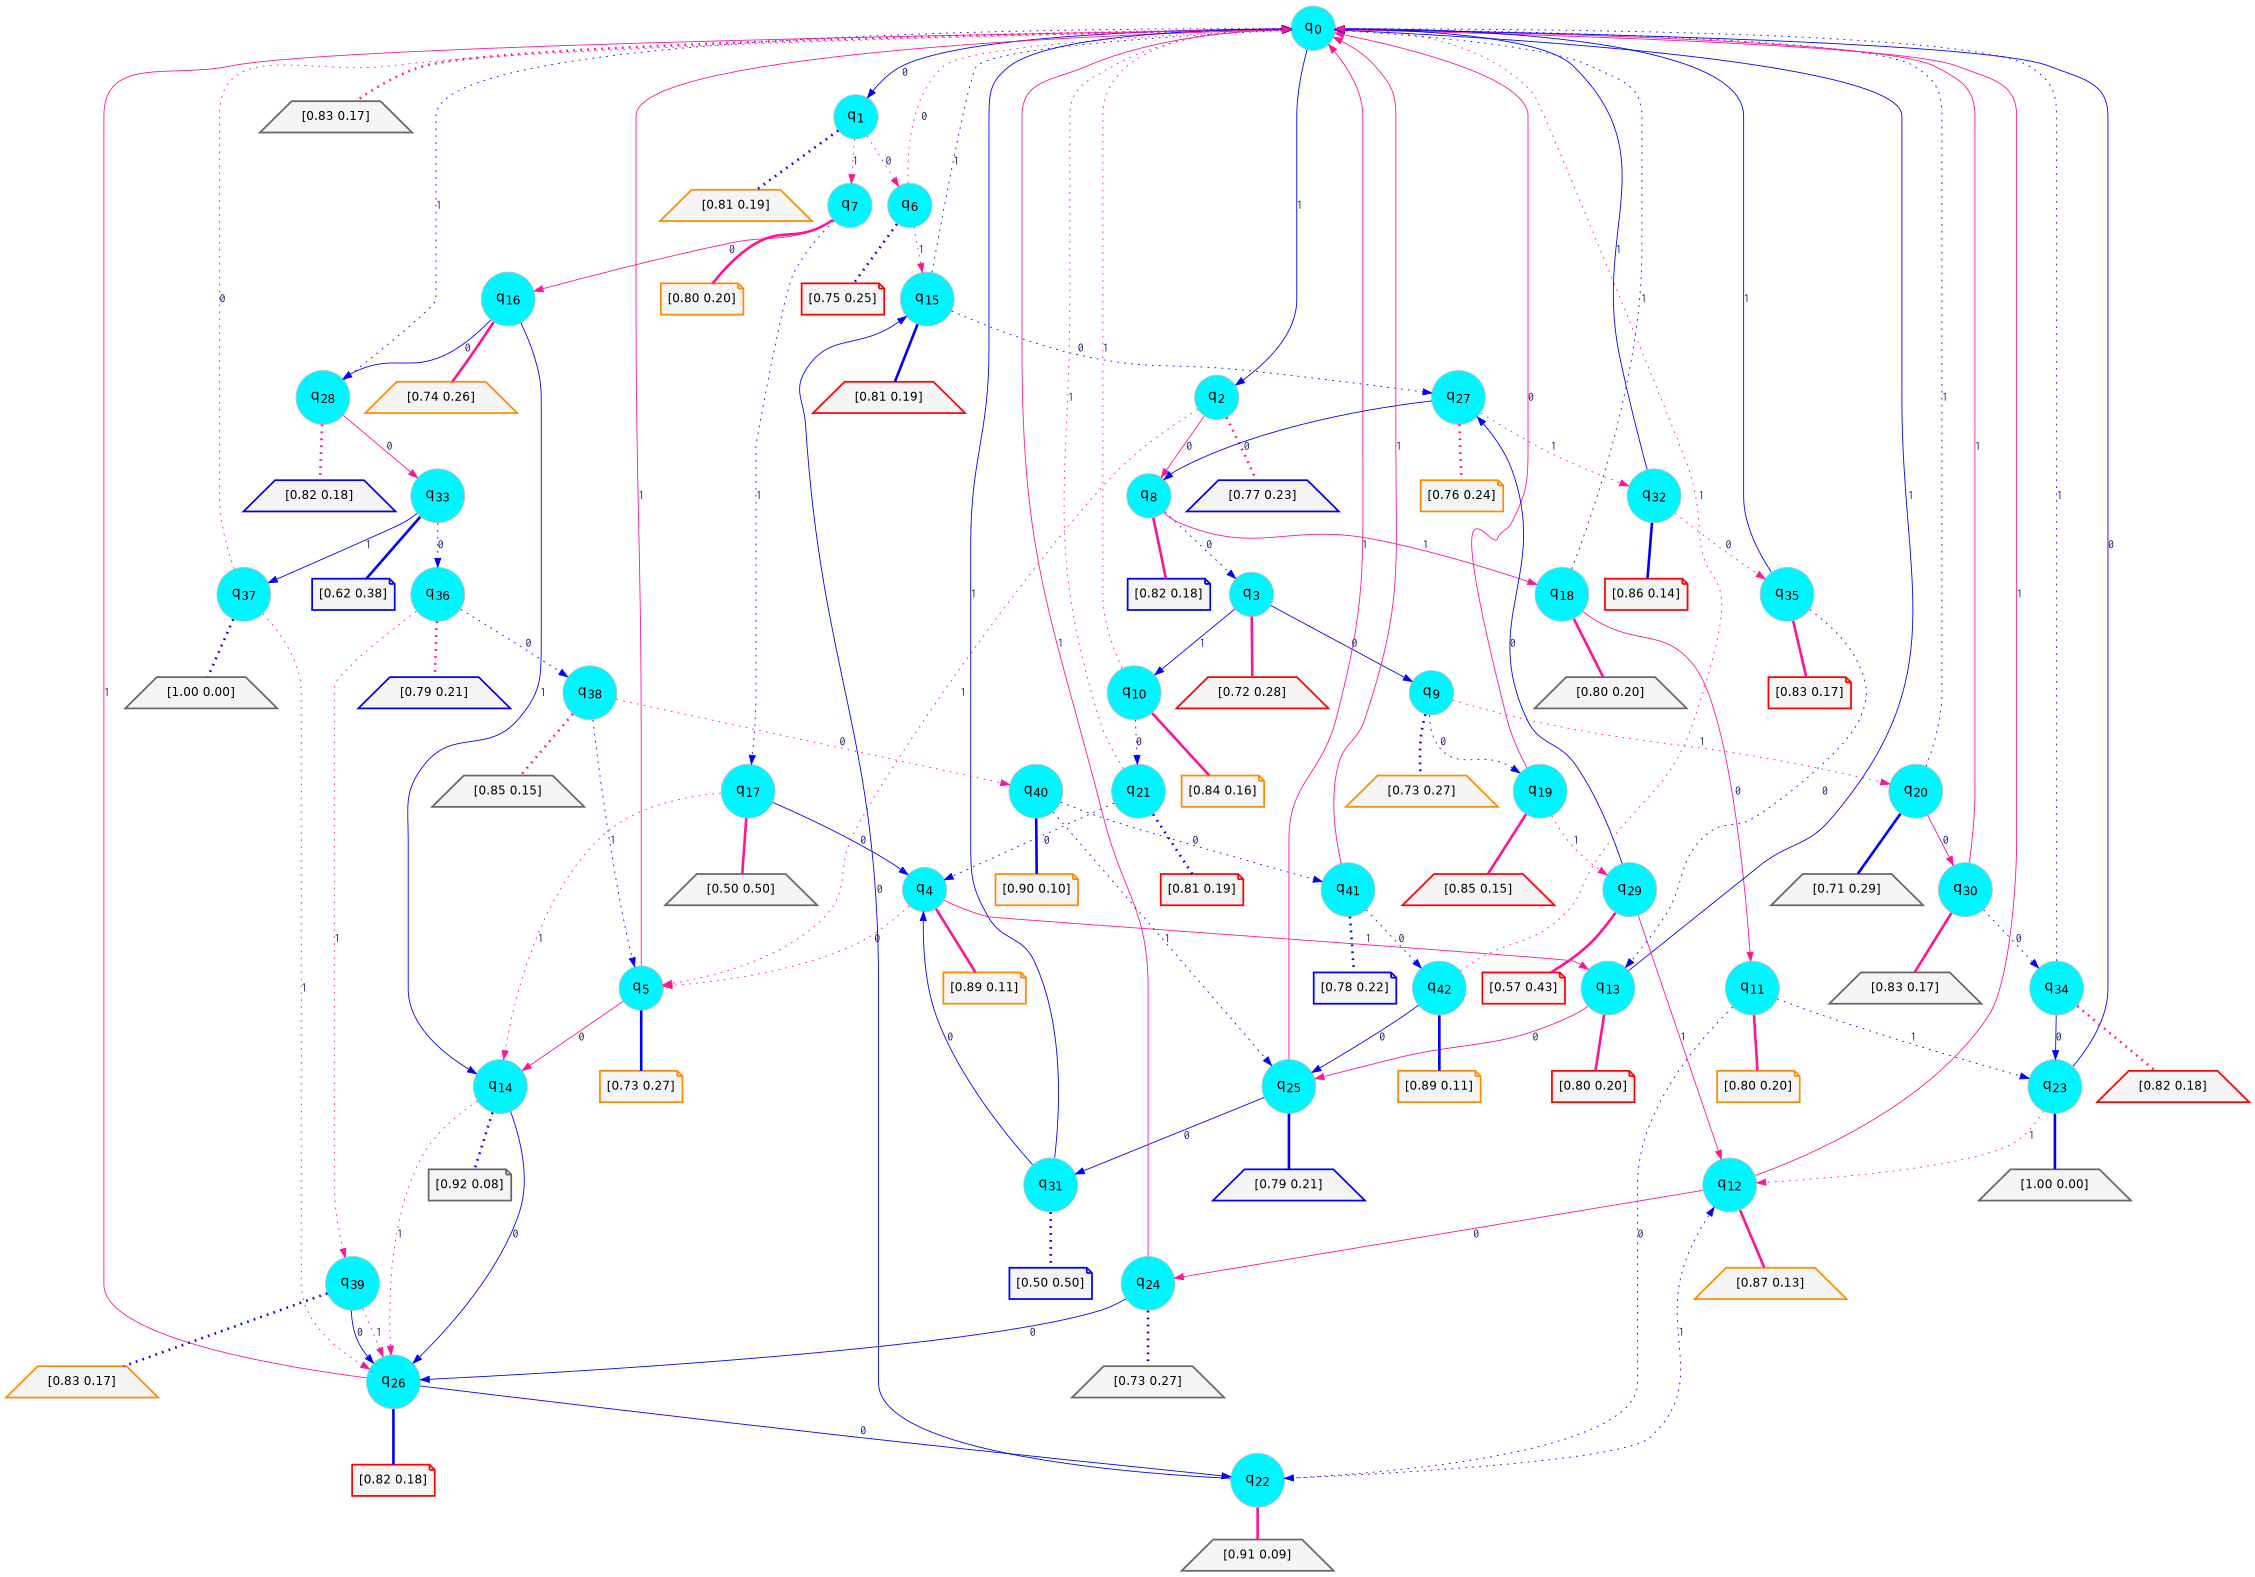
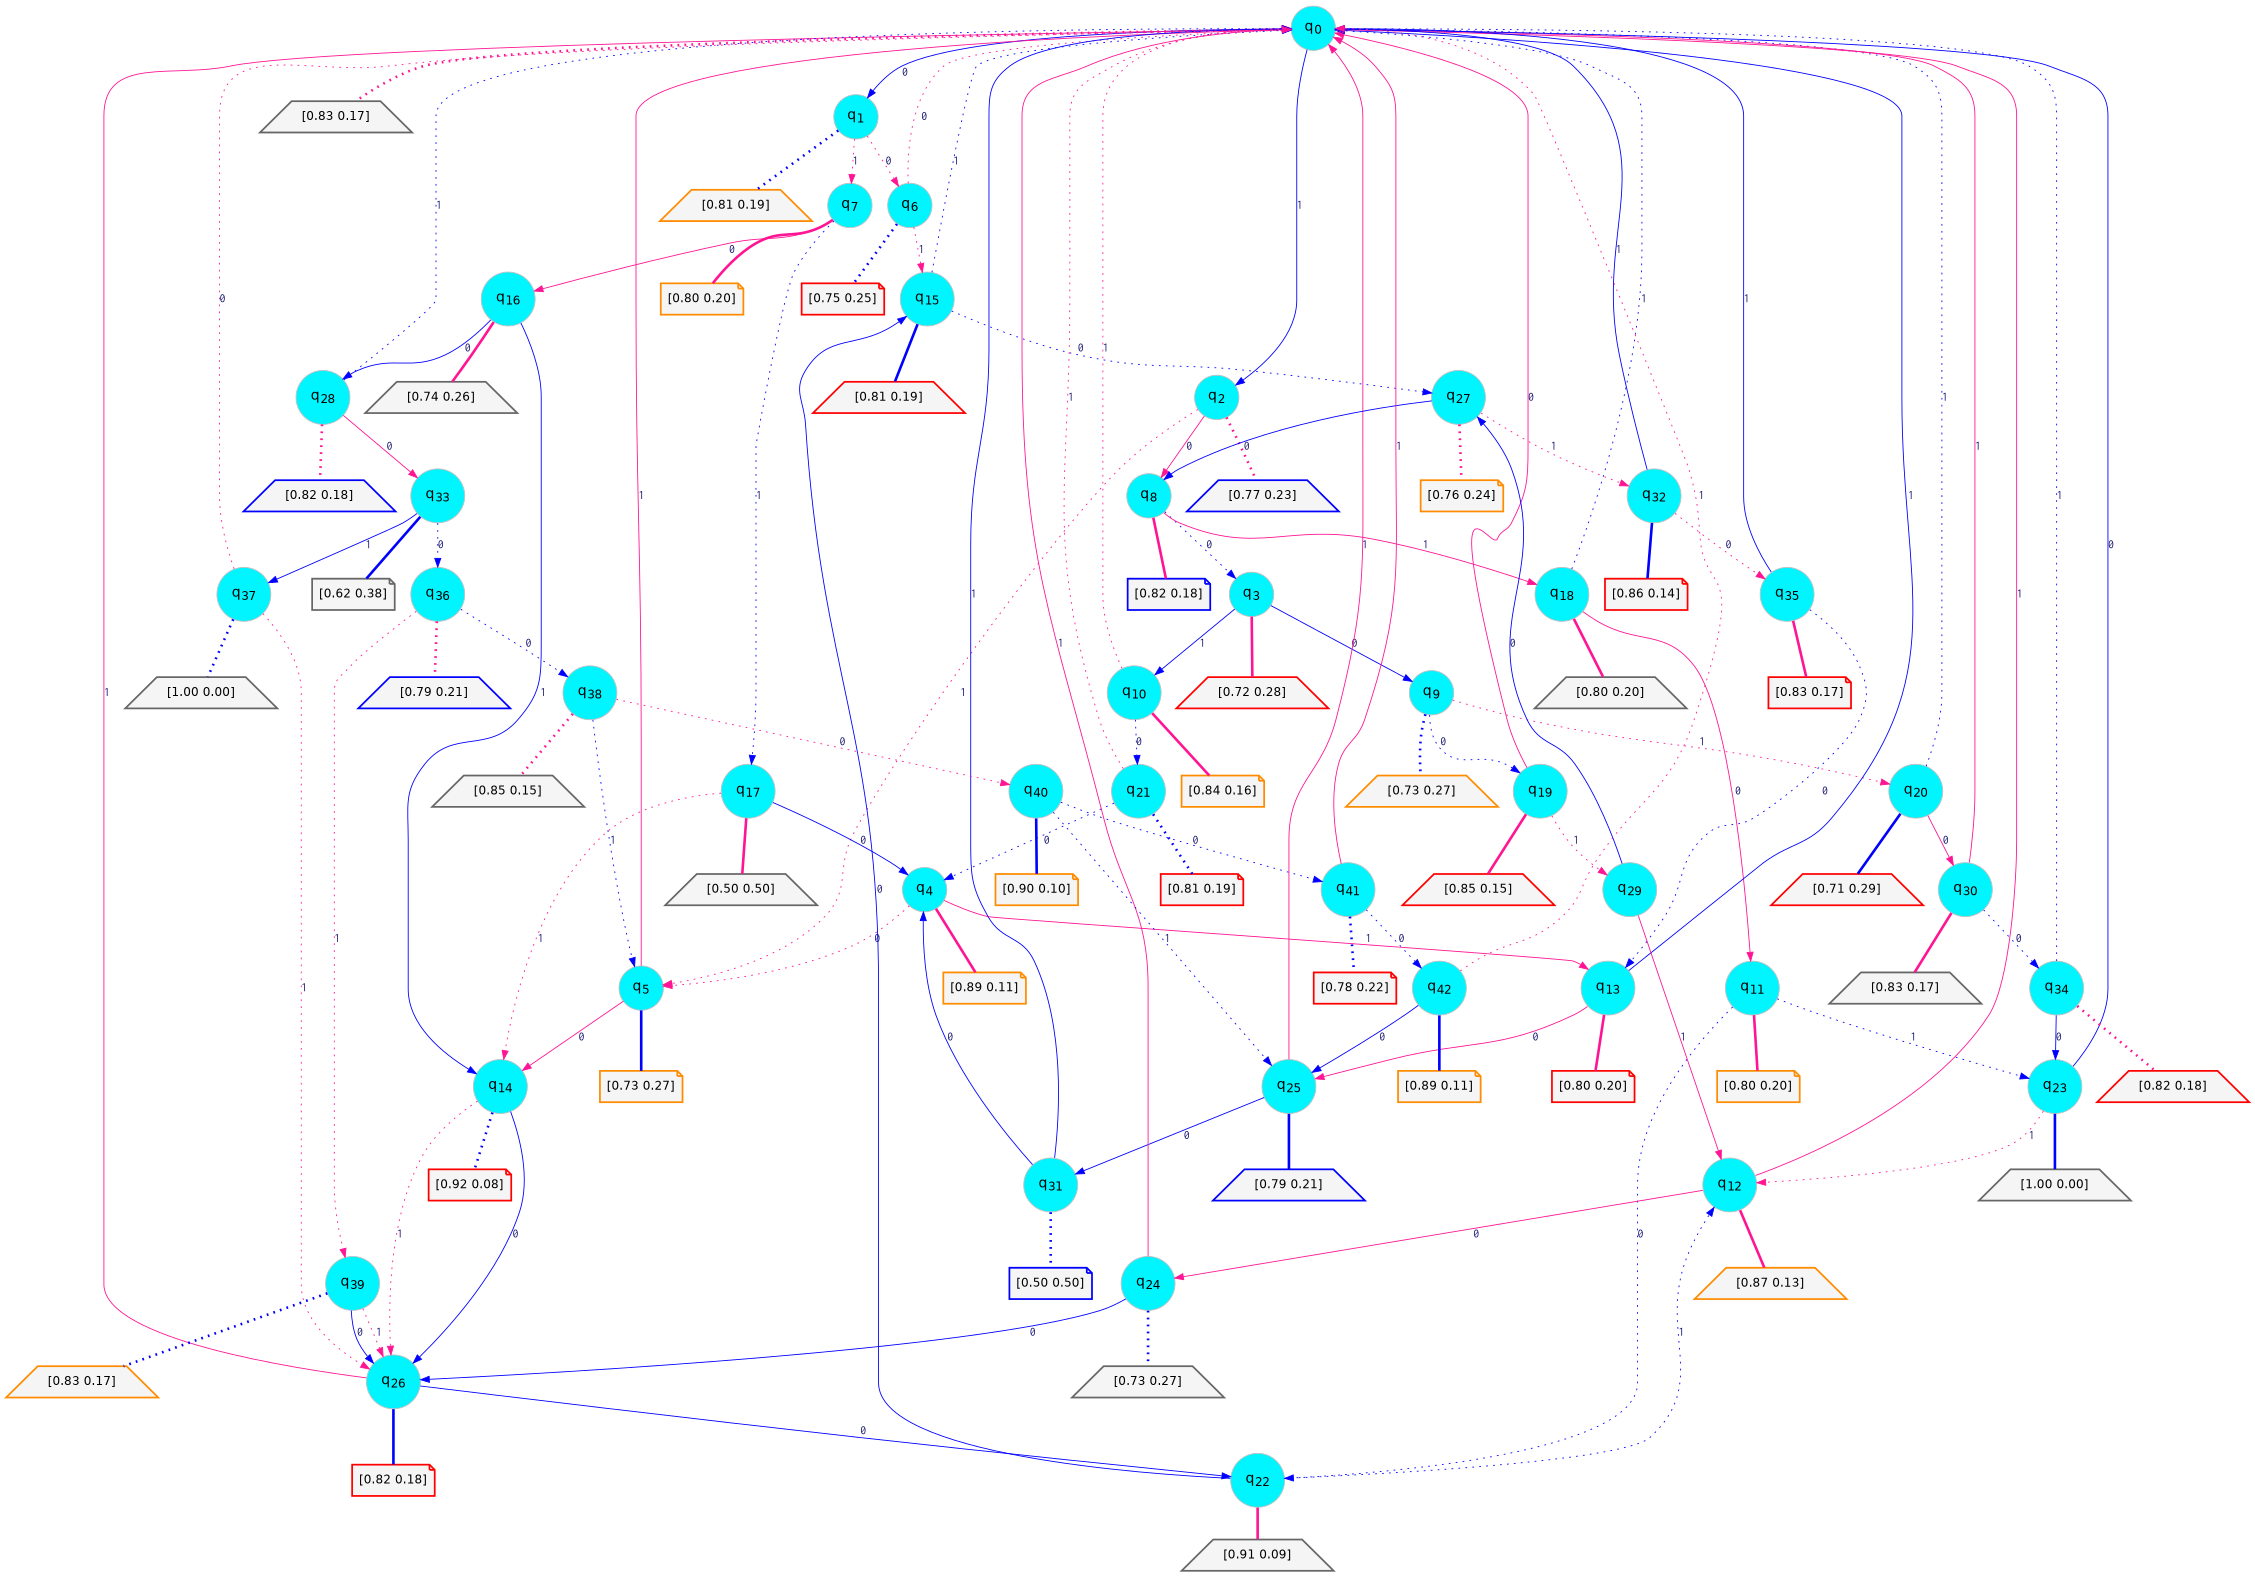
node "[0.74 0.26]": color darkorange -> gray40
node "[0.62 0.38]": color blue -> gray40
node "[0.71 0.29]": color gray40 -> red
node "[0.78 0.22]": color blue -> red
node "[0.57 0.43]": removed
node "[0.92 0.08]": color gray40 -> red
